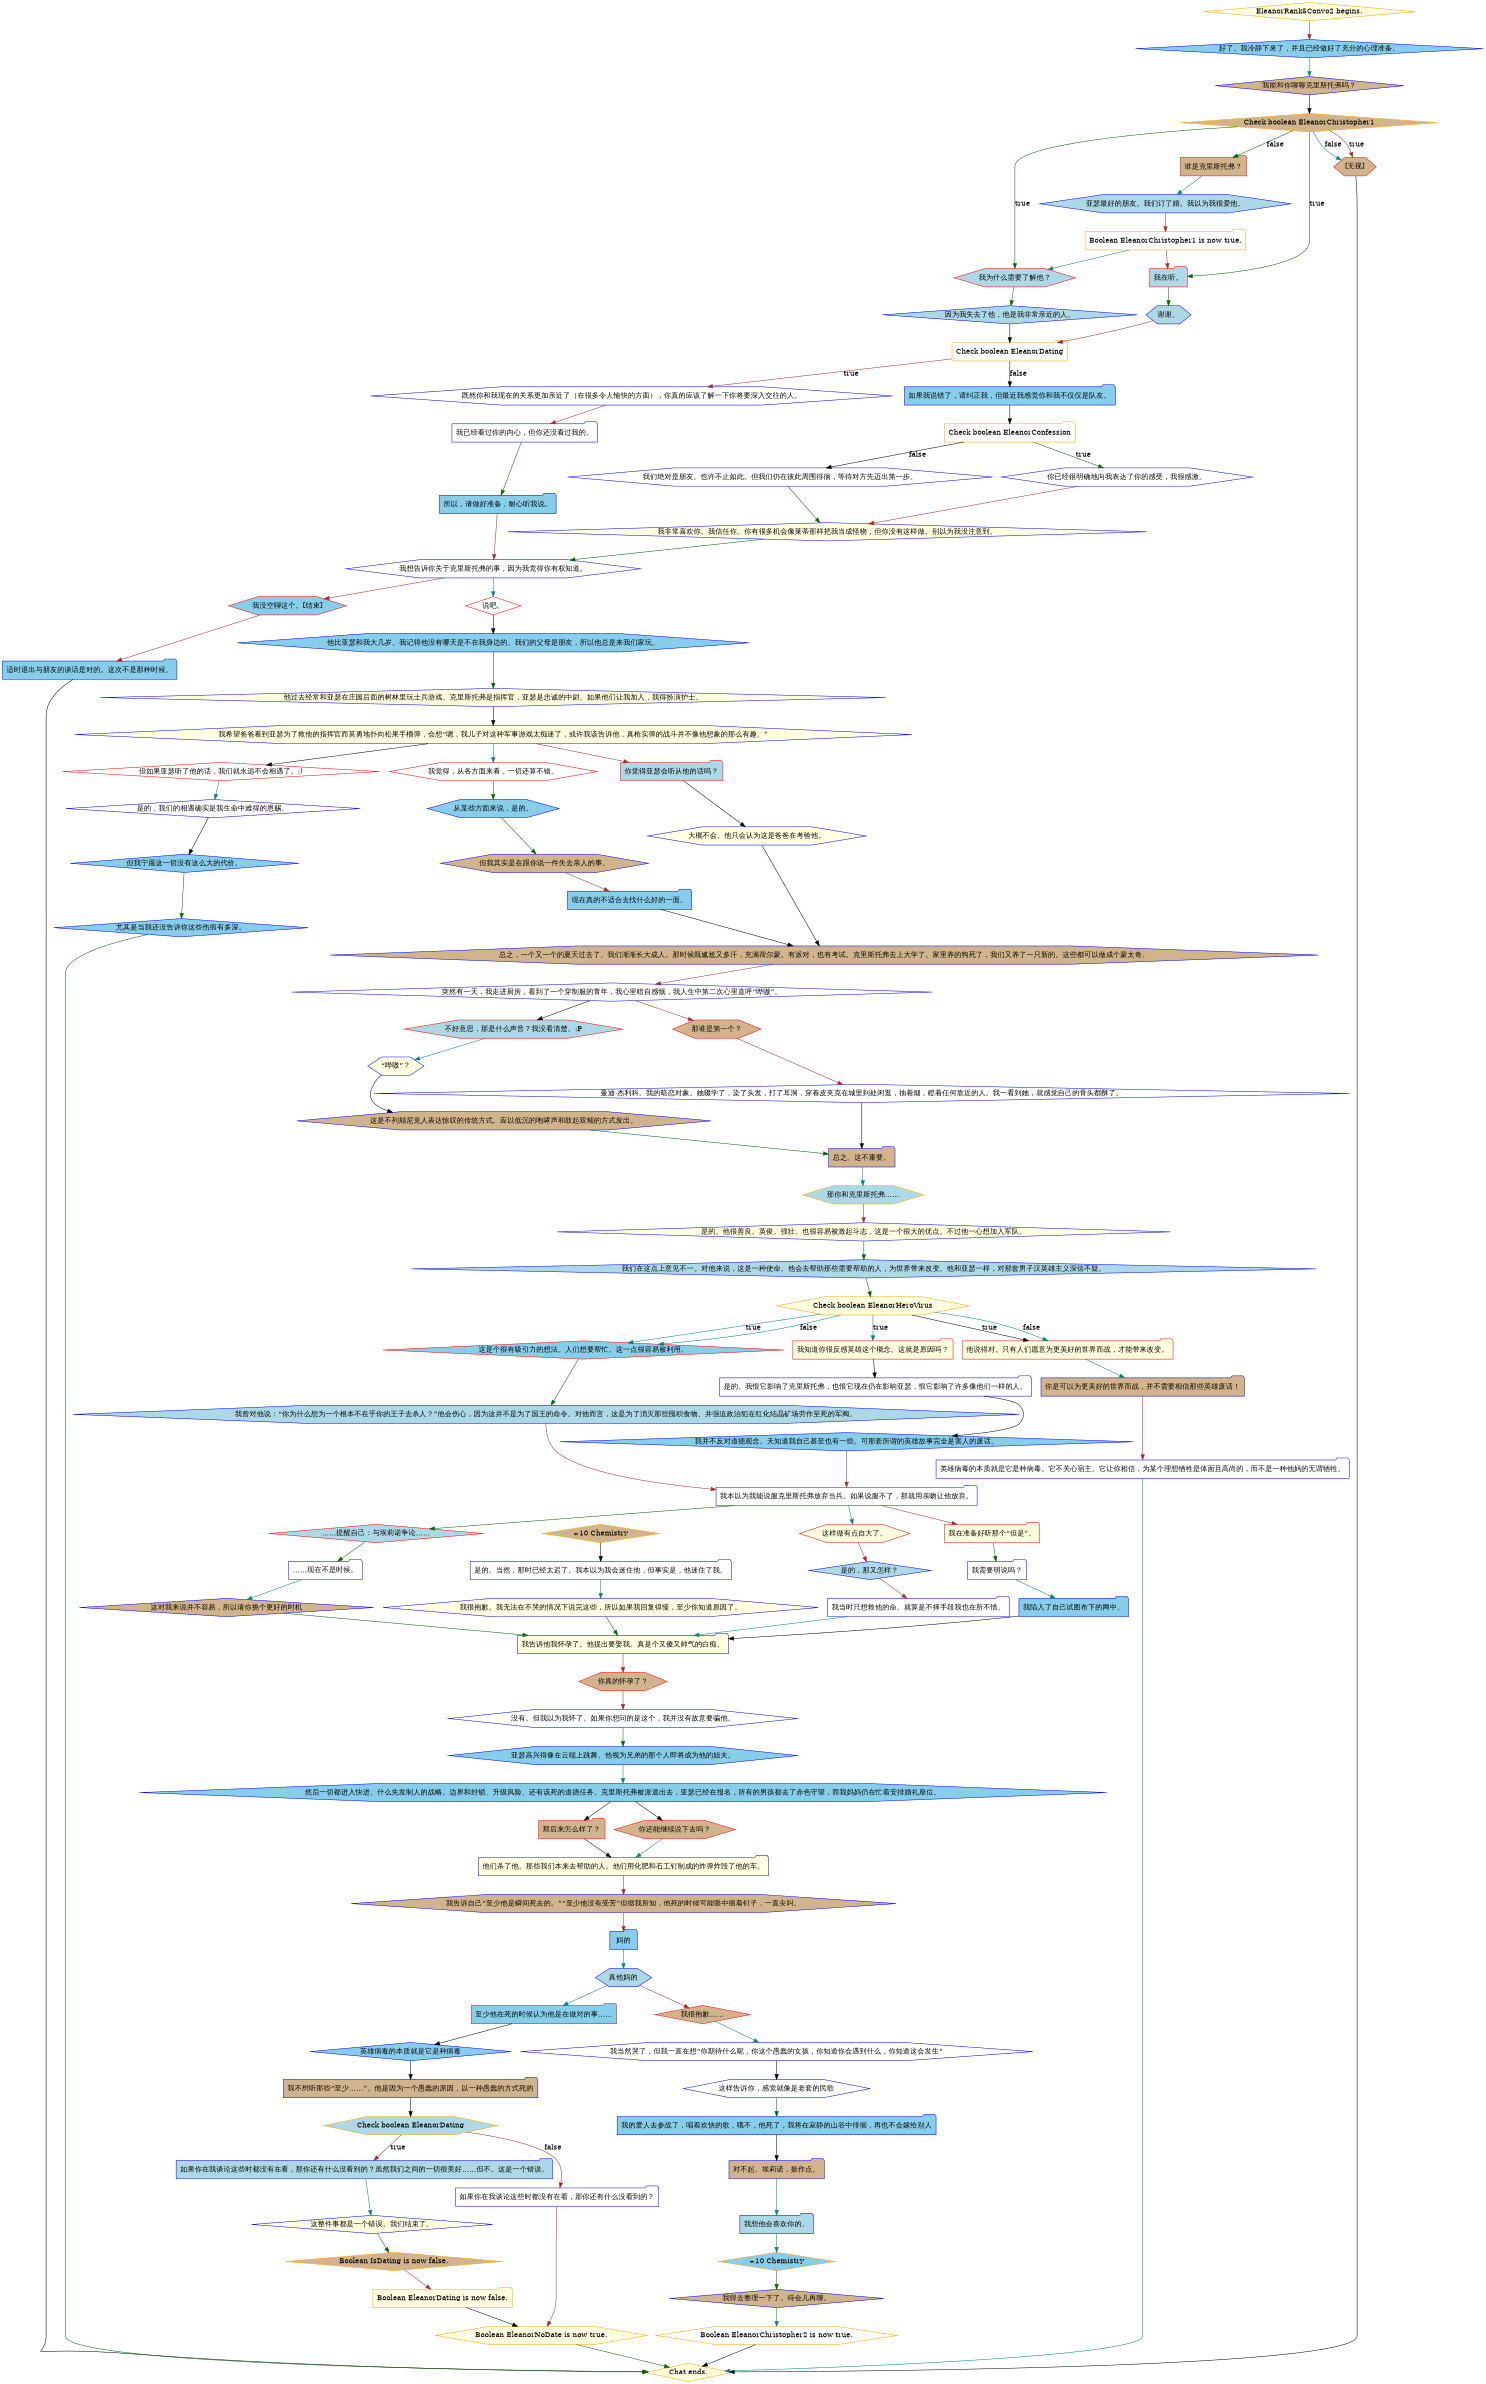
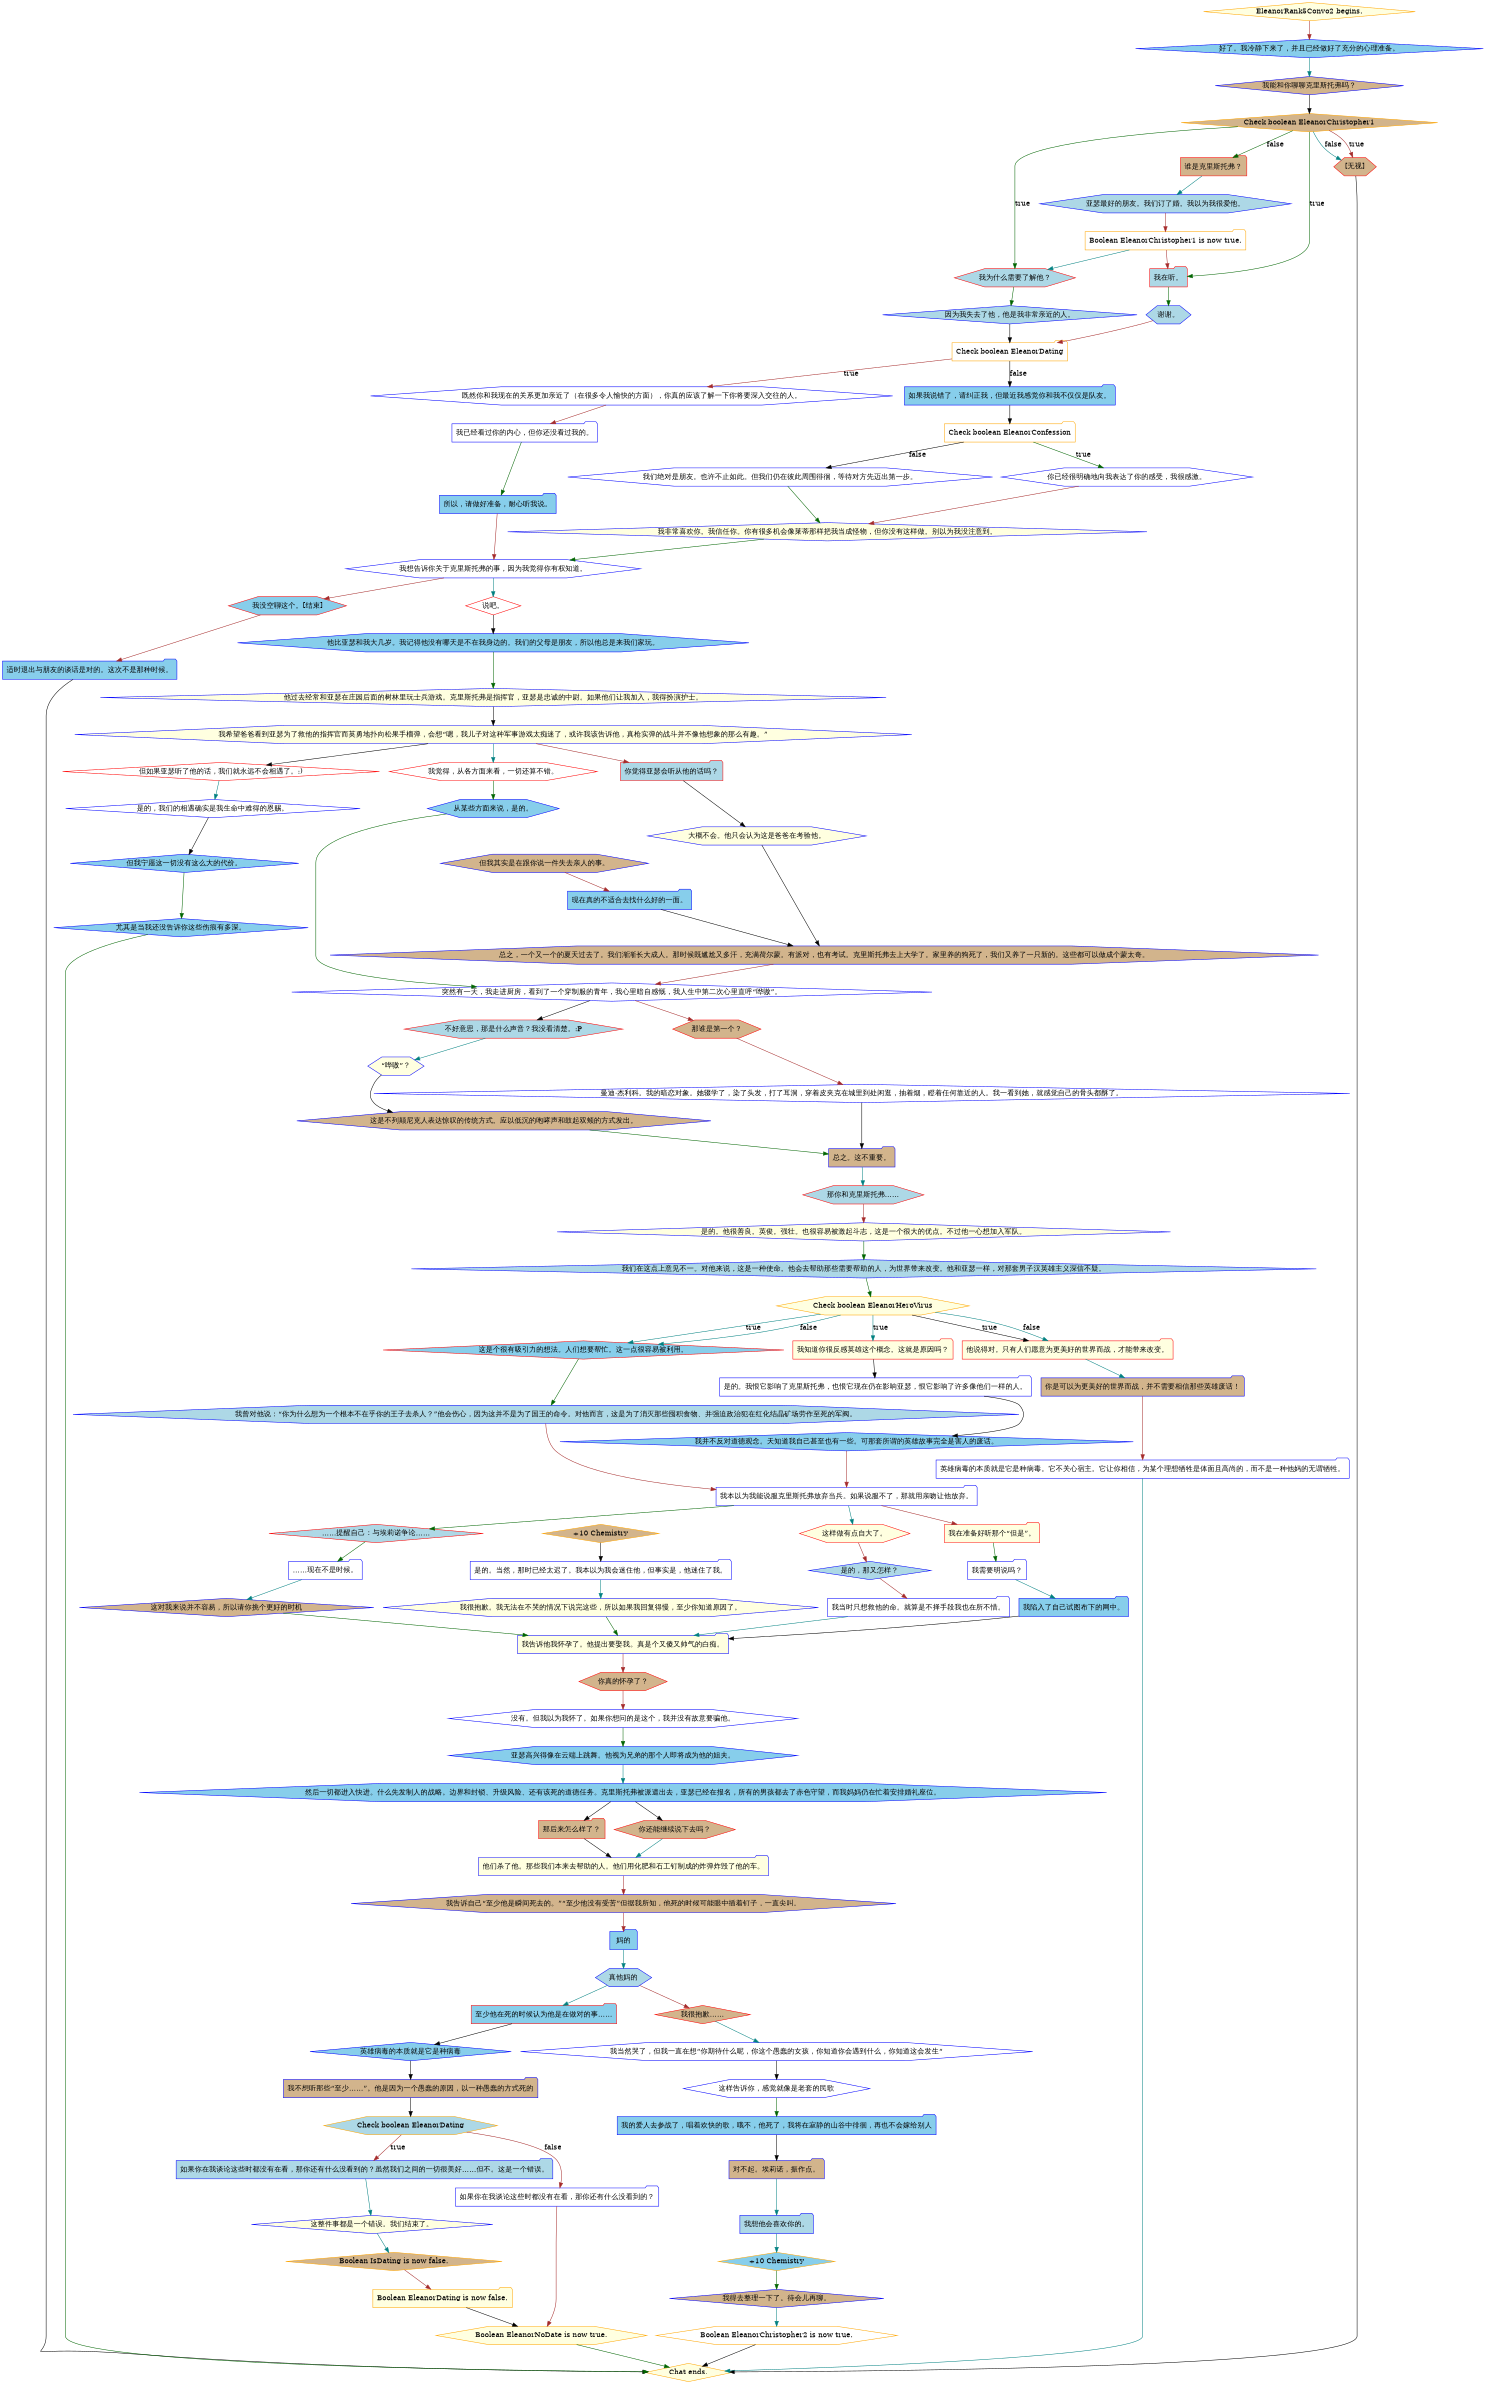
edge "从某些方面来说，是的。" -> "但我其实是在跟你说一件失去亲人的事。": now "从某些方面来说，是的。" -> "突然有一天，我走进厨房，看到了一个穿制服的青年，我心里暗自感慨，我人生中第二次心里直呼“哗嗷”。"
node "那你和克里斯托弗……": color orange -> red
edge "这整件事都是一个错误。我们结束了。" -> "Boolean IsDating is now false.": color darkgreen -> teal
